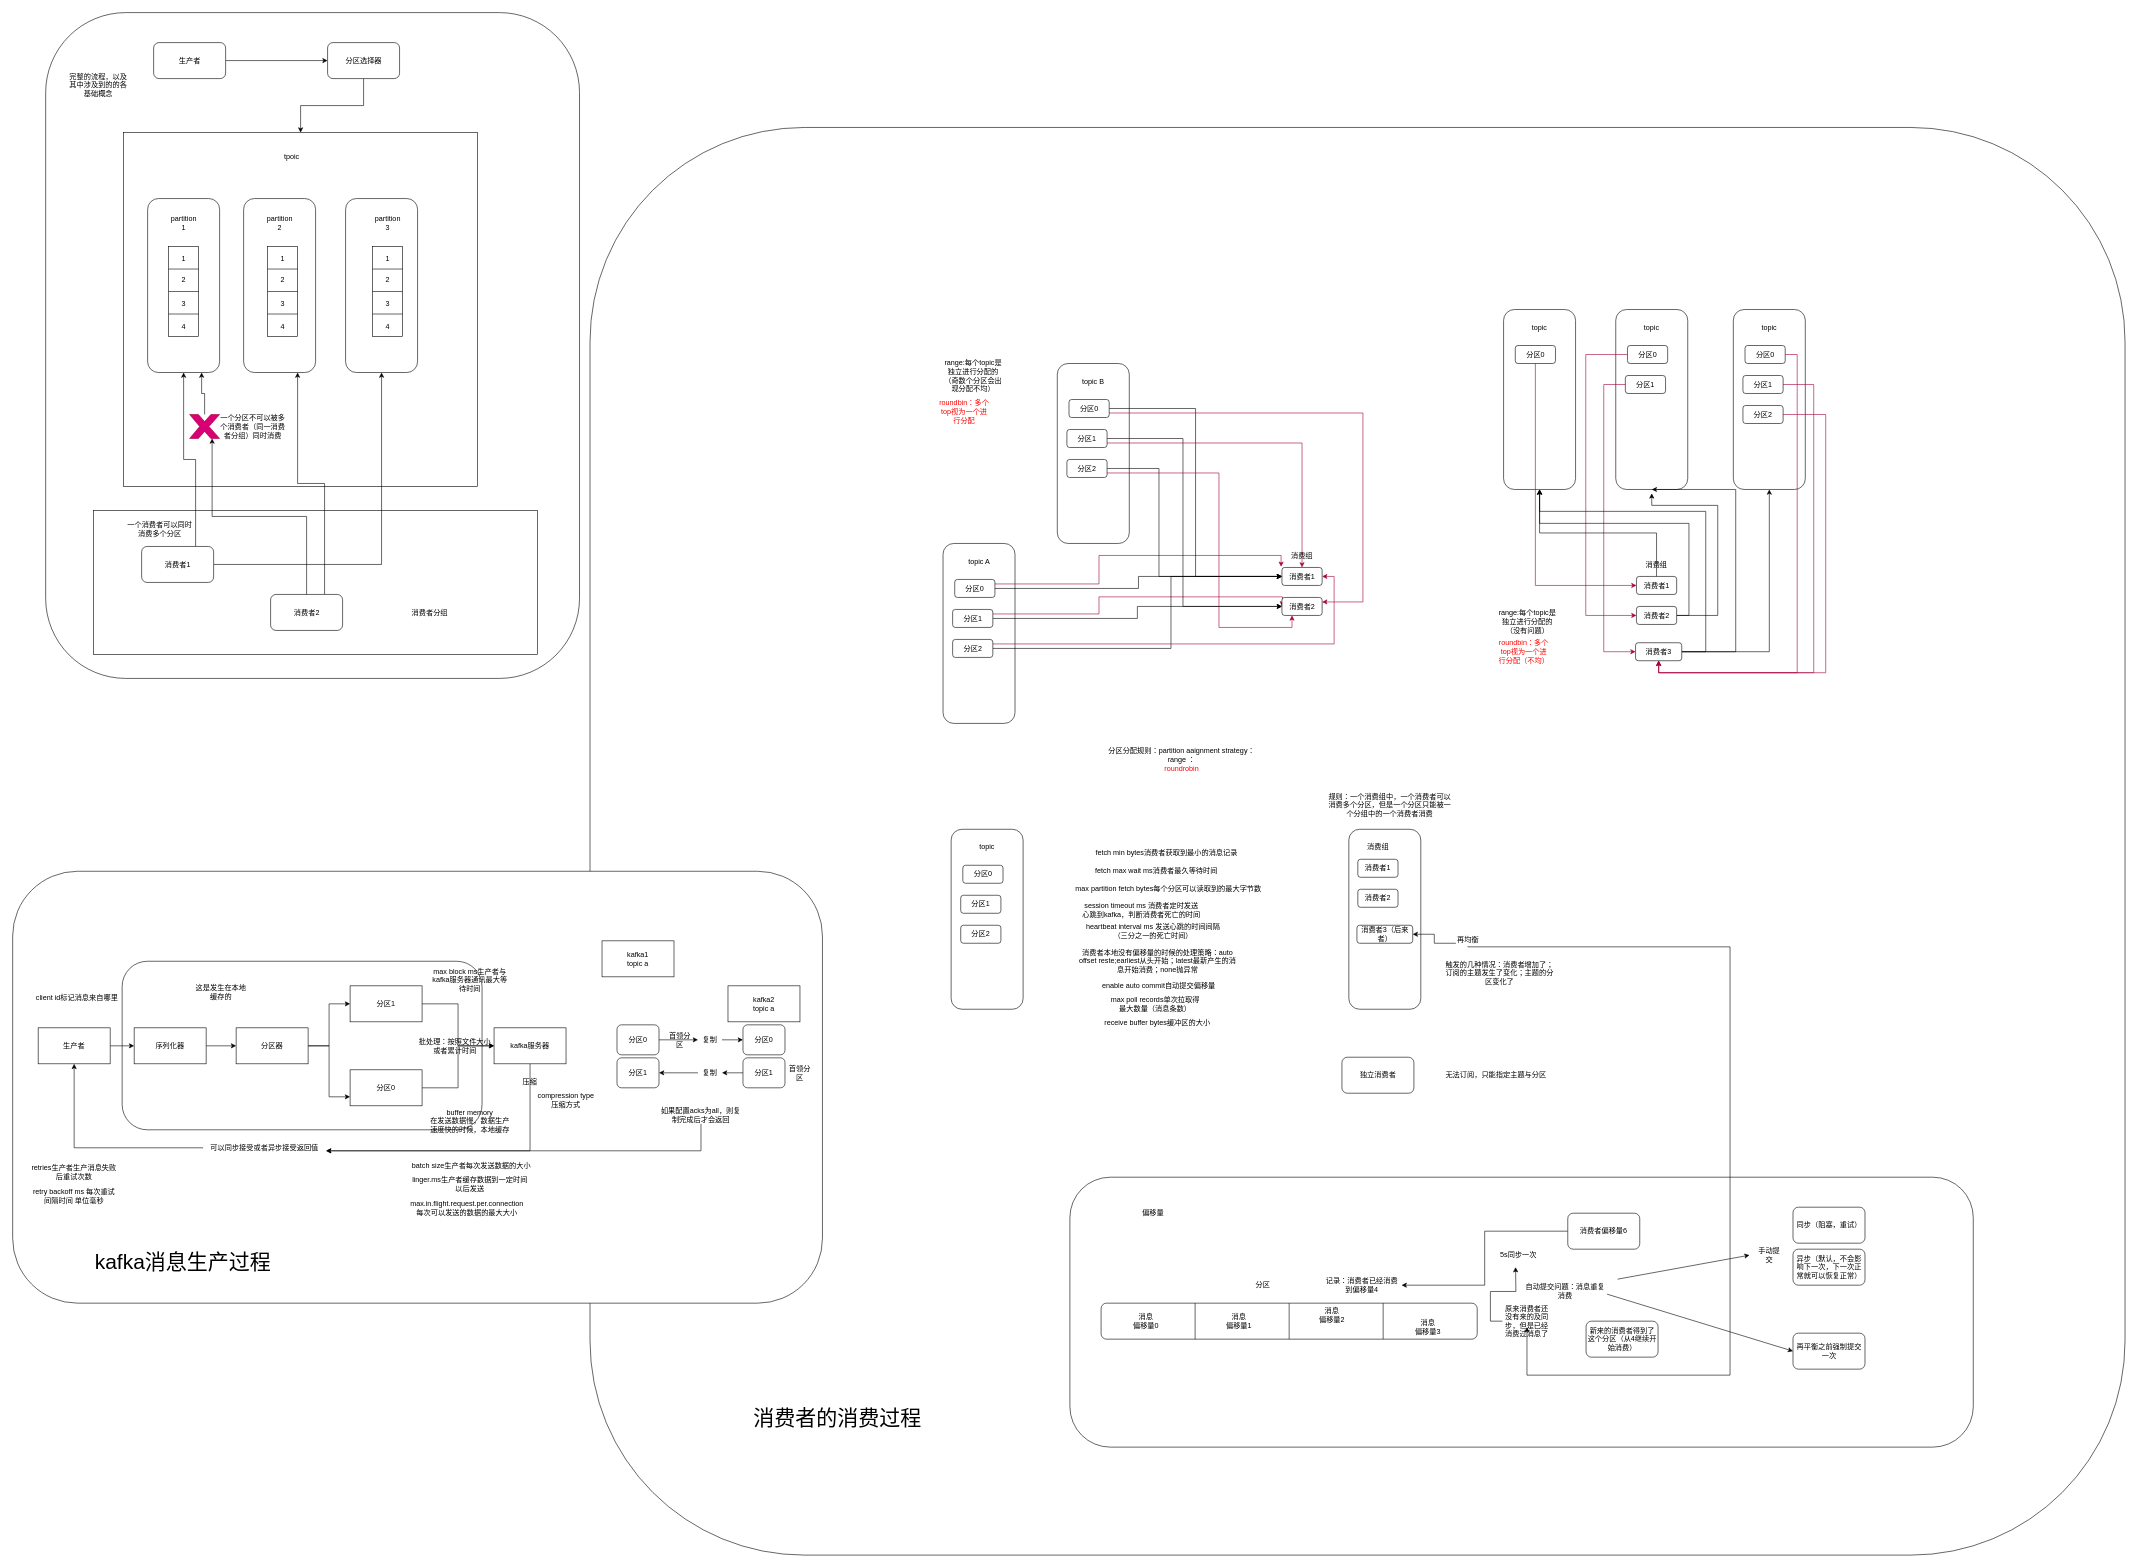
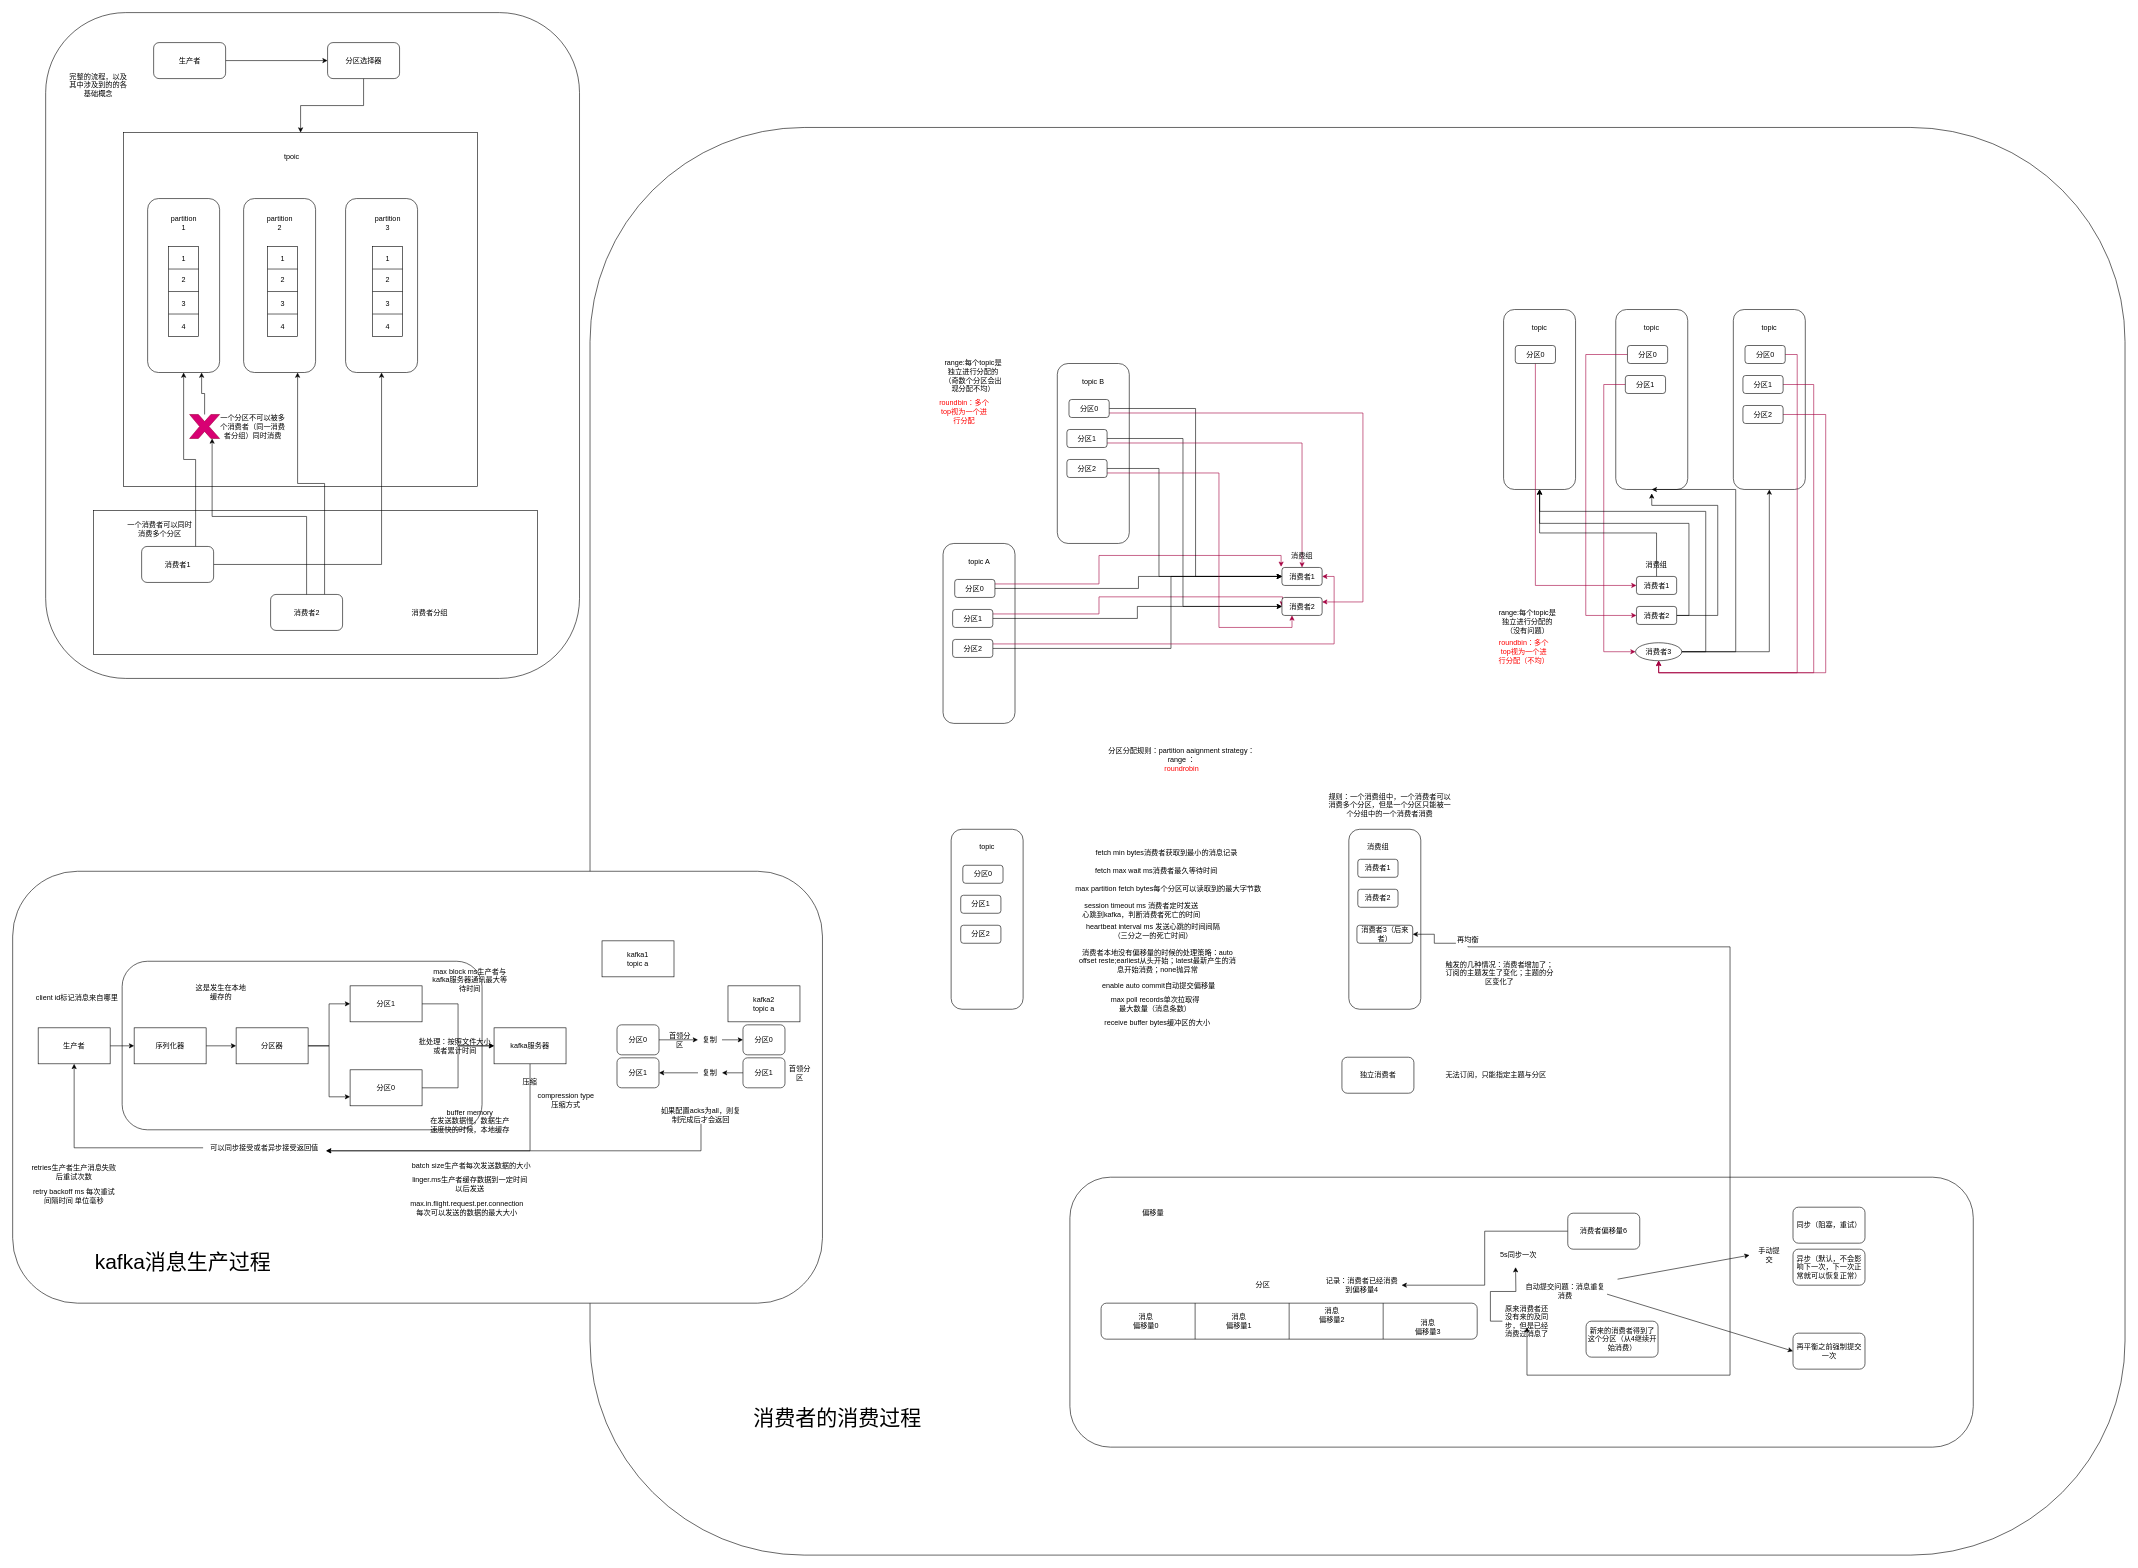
node "消费者3": shape rounded rectangle -> ellipse
